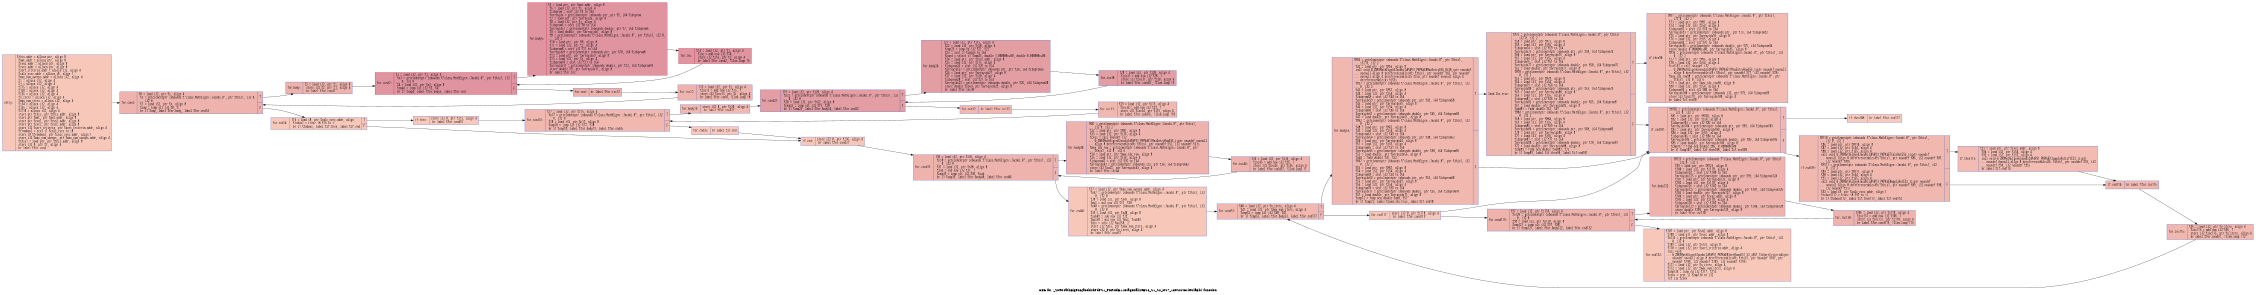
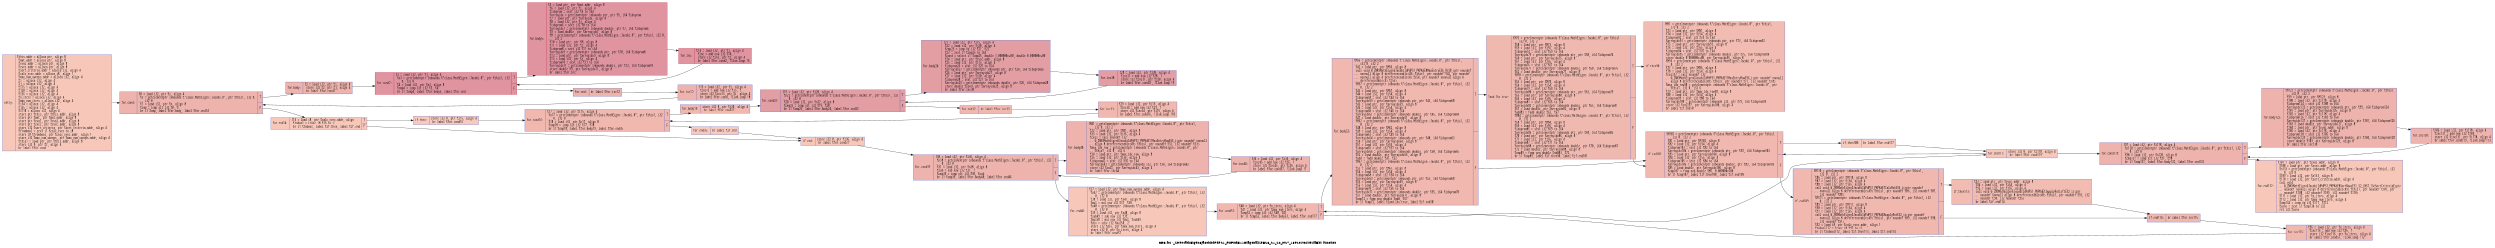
edge "if.then108:" -> "for.end117:": added
